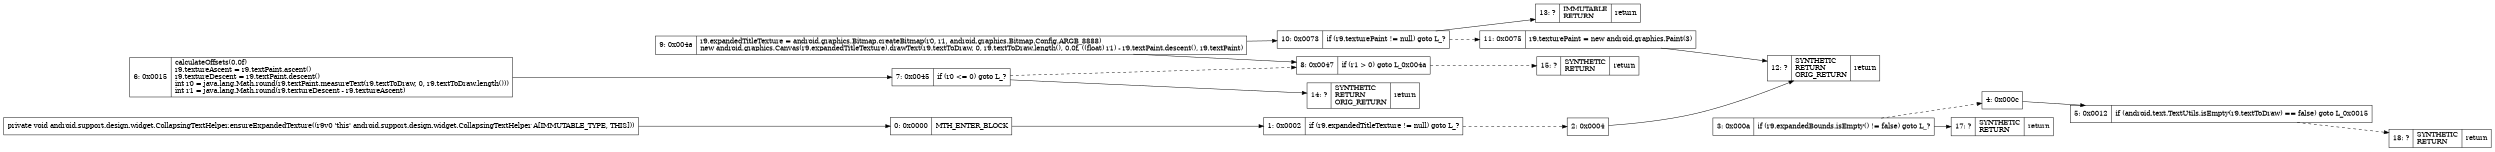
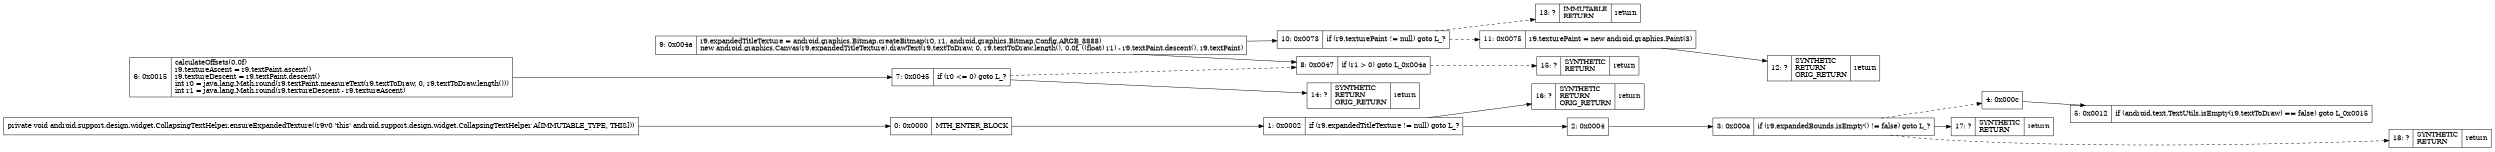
edge "10: 0x0073" -> "13: ?": style solid -> dashed
node "16: ?": added
edge "2: 0x0004" -> "12: ?": now "2: 0x0004" -> "3: 0x000a"
edge "1: 0x0002" -> "2: 0x0004": style dashed -> solid
edge "5: 0x0012" -> "18: ?": now "3: 0x000a" -> "18: ?"
